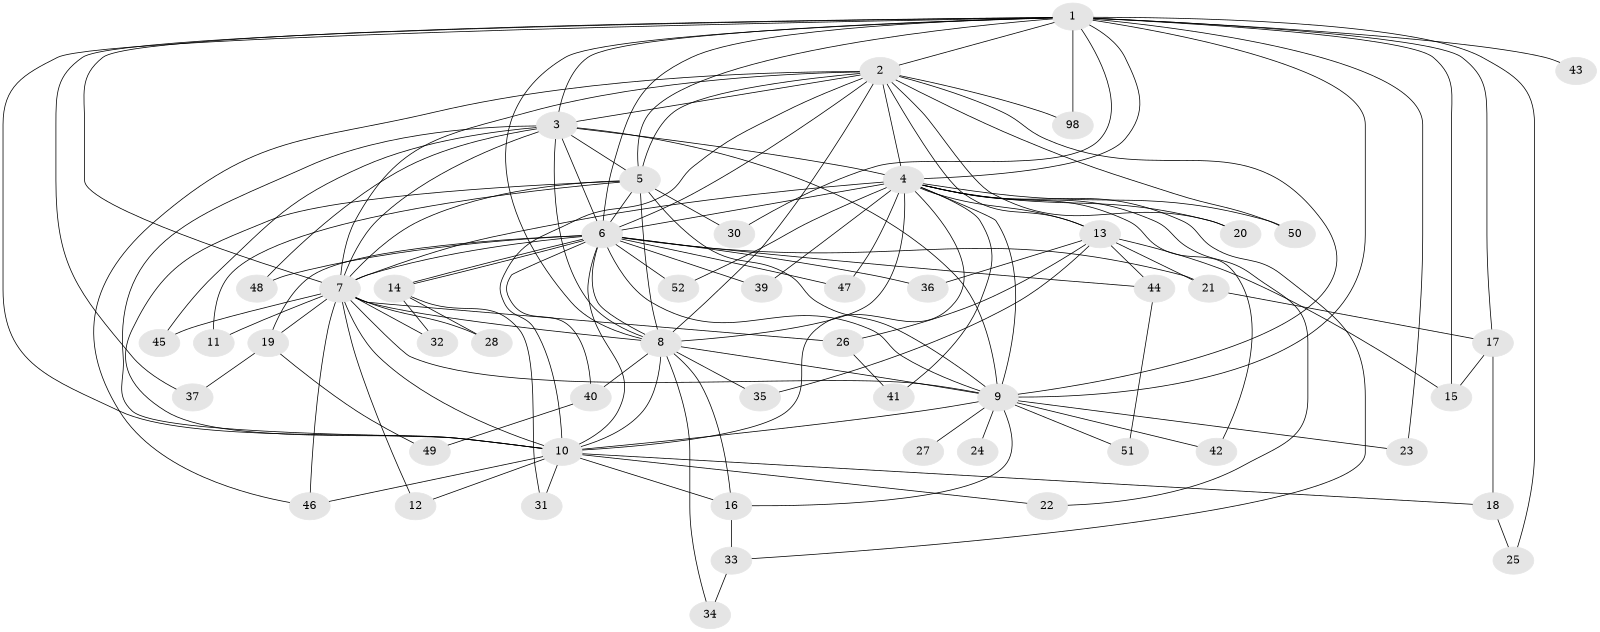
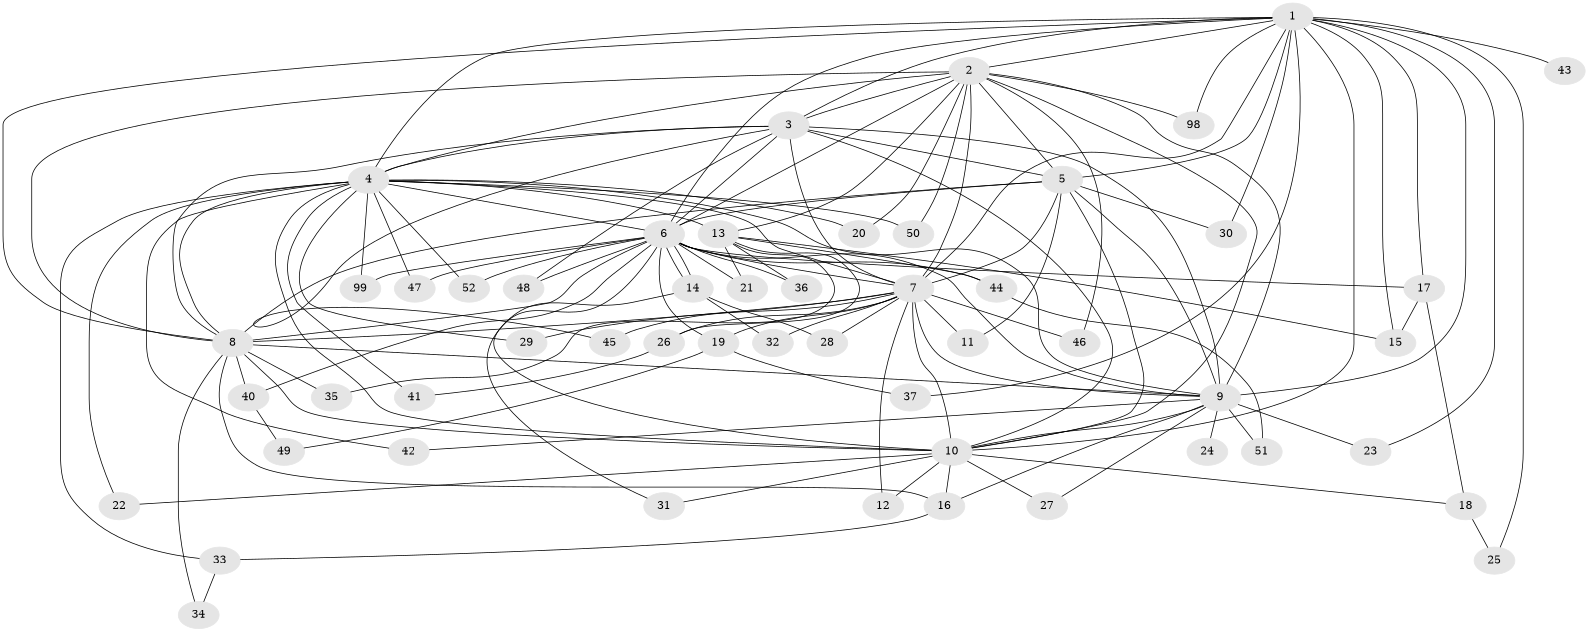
node "39": label "39" -> "99"
edge "21" -- "17": now "6" -- "17"
node "29": added
edge "10" -- "46": now "10" -- "27"
